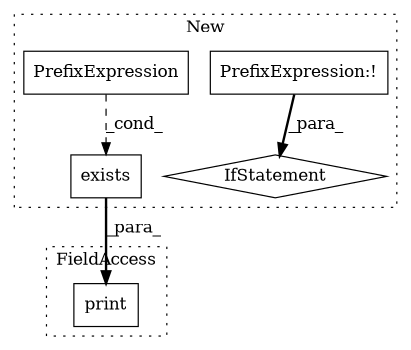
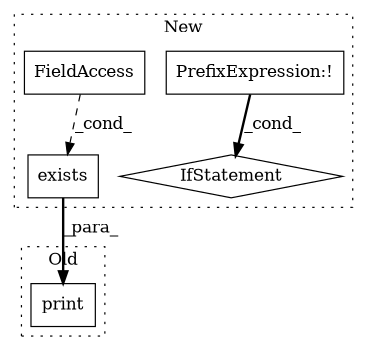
node "PrefixExpression": label "PrefixExpression" -> "FieldAccess"
edge "PrefixExpression:!" -> "IfStatement": label "_para_" -> "_cond_"
cluster "FieldAccess": label "FieldAccess" -> "Old"
